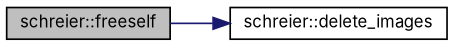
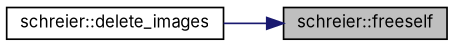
edge "schreier::freeself" -> "schreier::delete_images": reversed
